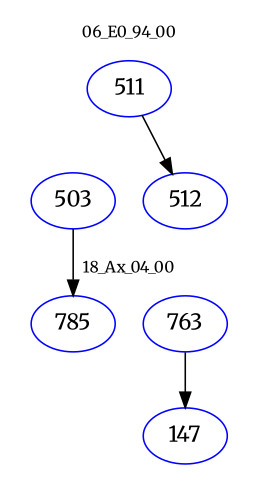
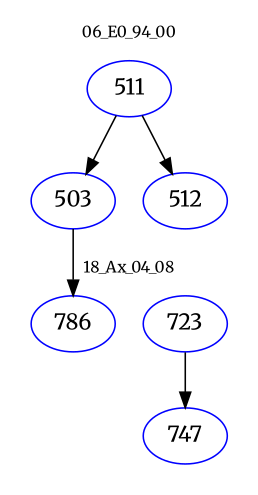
edge "511" -> "503": added
cluster "18_Ax_04_00": label "18_Ax_04_00" -> "18_Ax_04_08"
node "785": label "785" -> "786"
node "763": label "763" -> "723"
node "147": label "147" -> "747"
